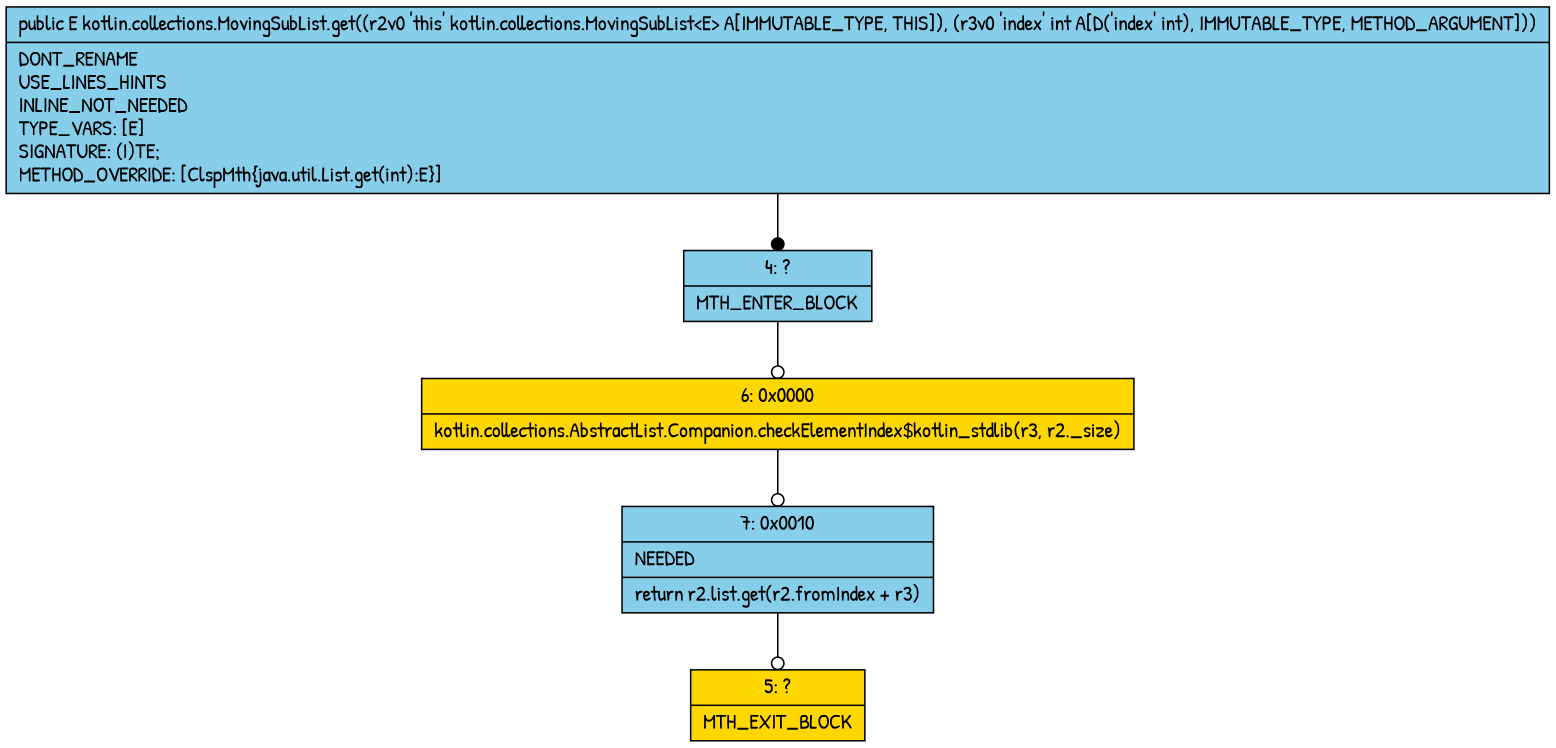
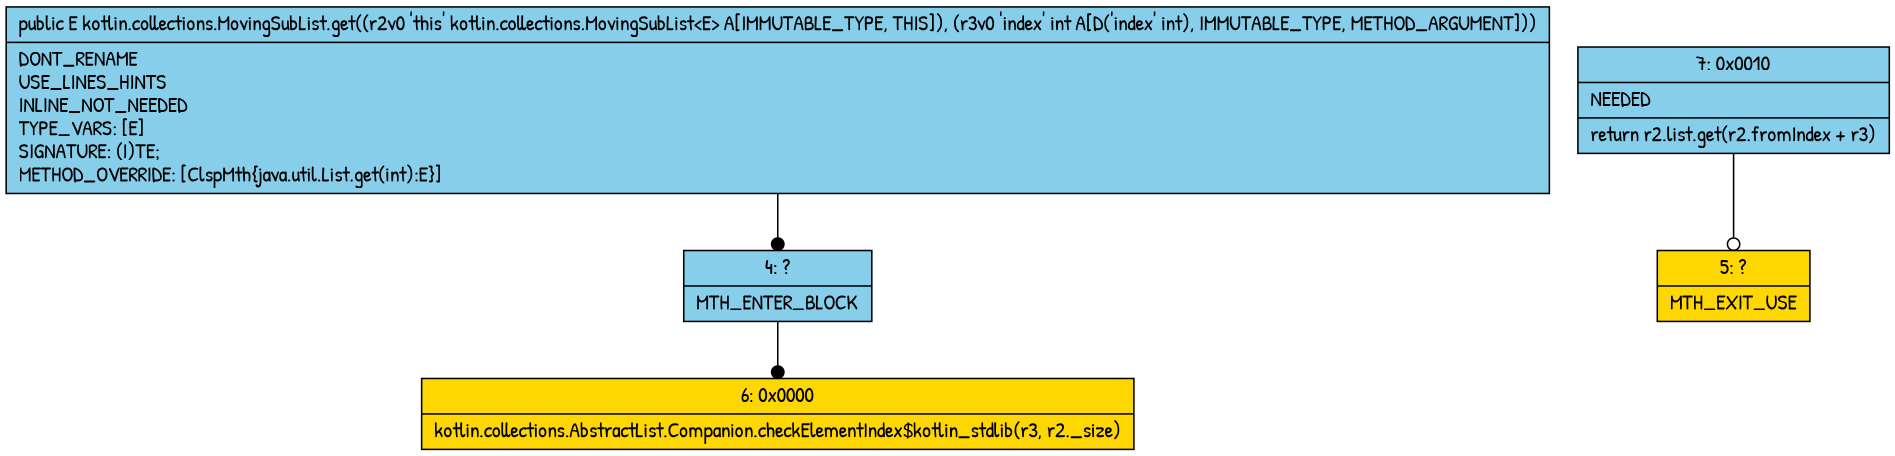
edge "4: ?" -> "6: 0x0000": arrowhead odot -> dot
edge "6: 0x0000" -> "7: 0x0010": removed
node "5: ?": text "MTH_EXIT_BLOCK" -> "MTH_EXIT_USE"
